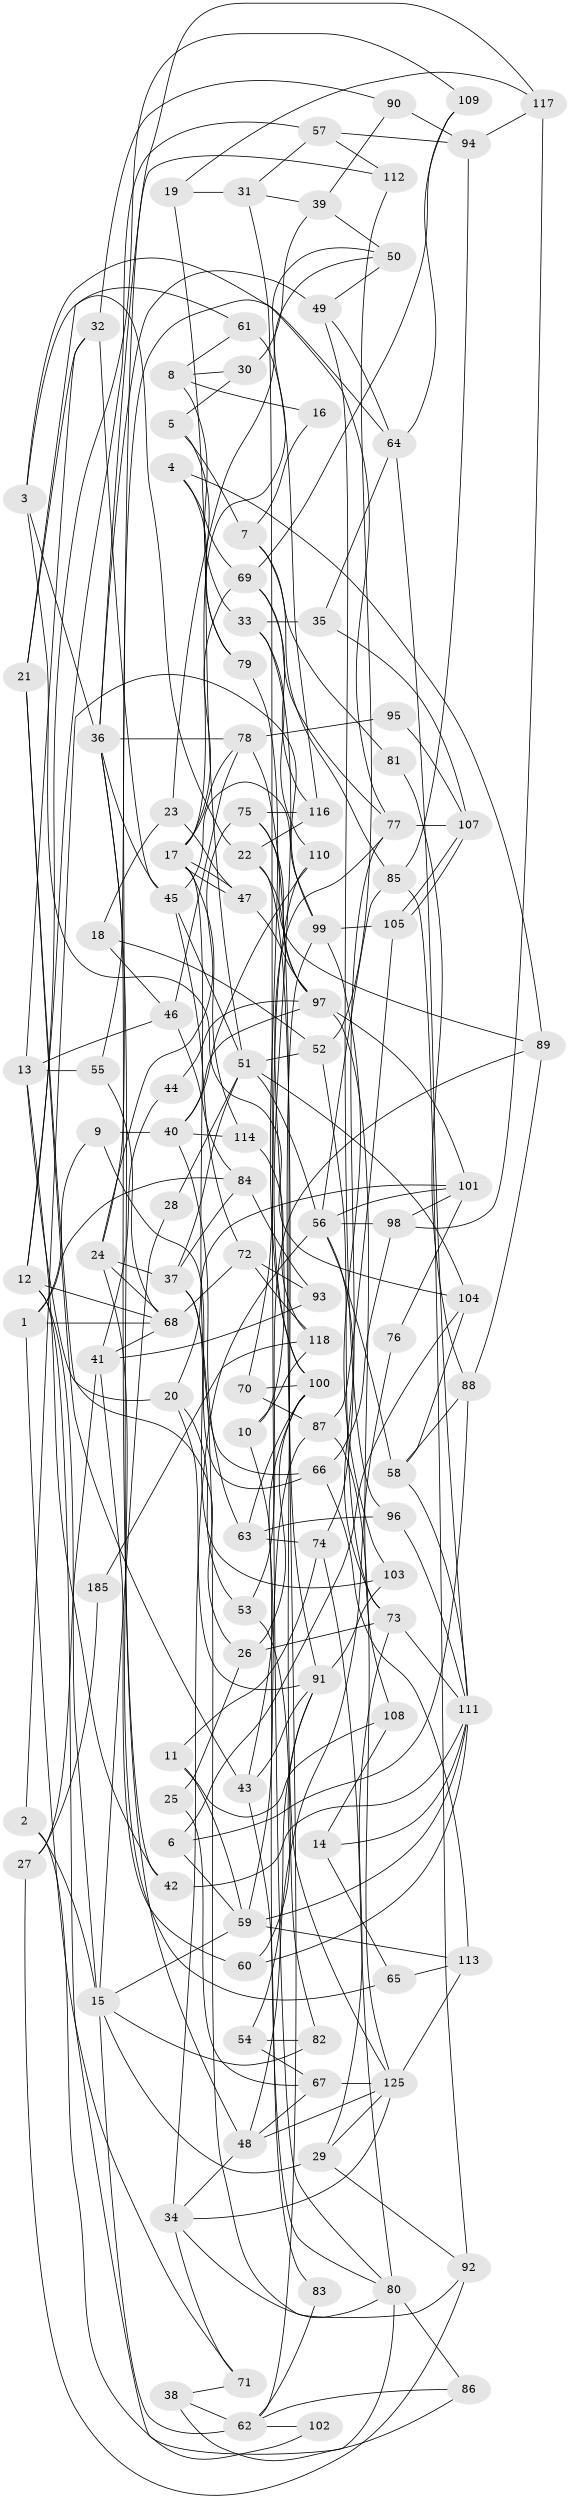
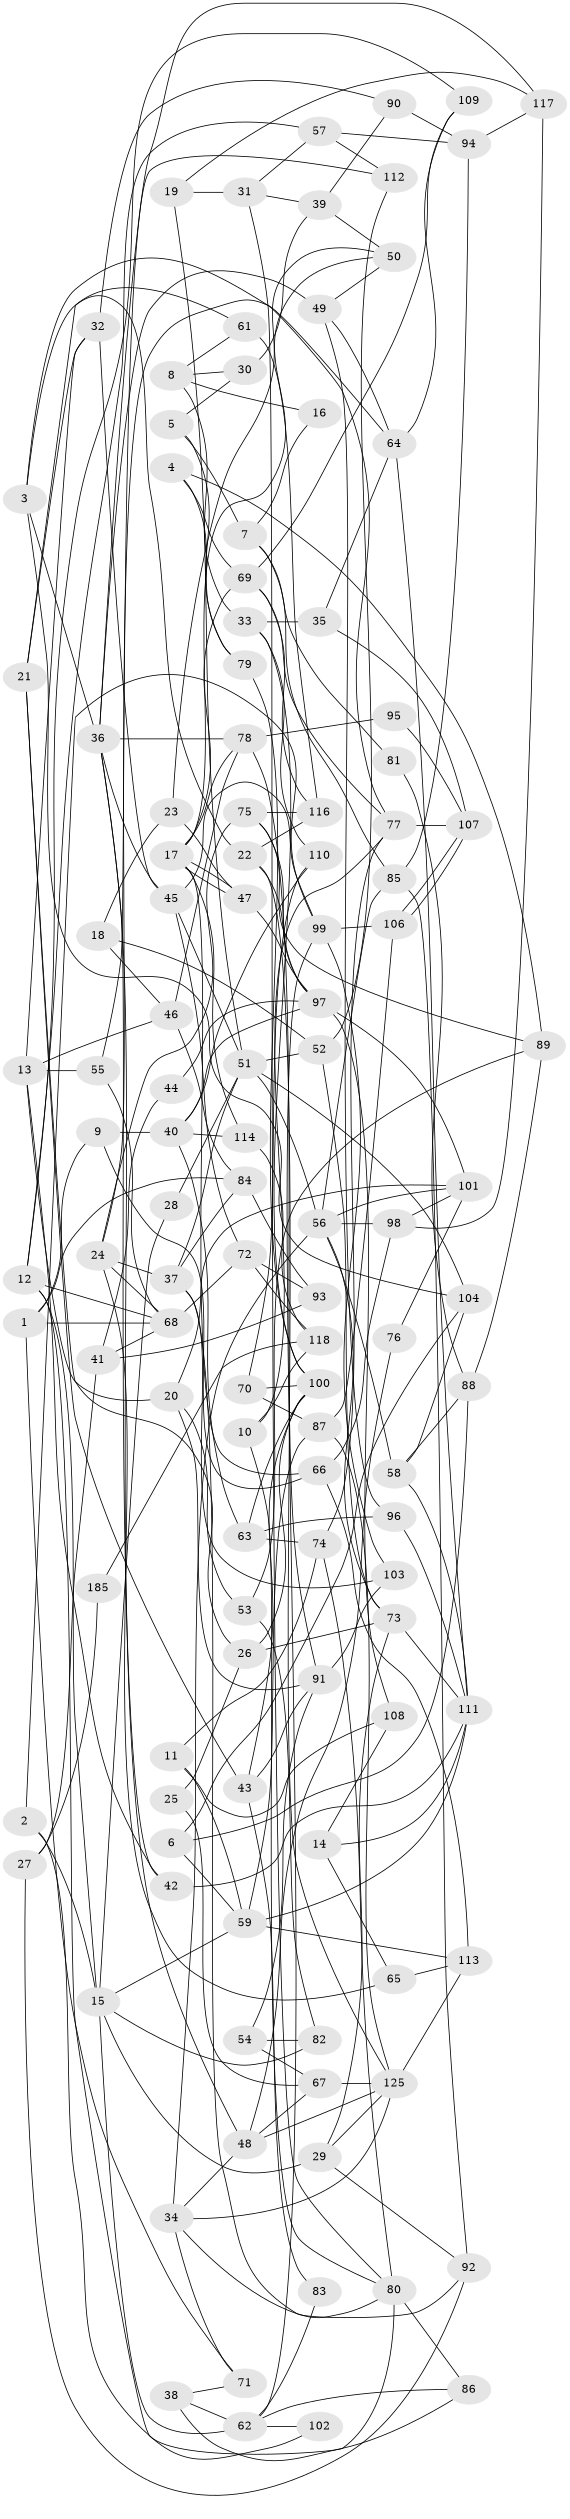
node "105": label "105" -> "106"
node "60": removed
